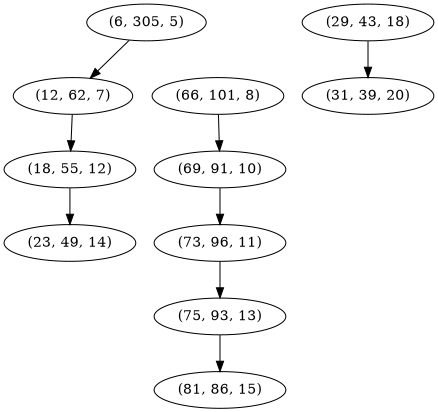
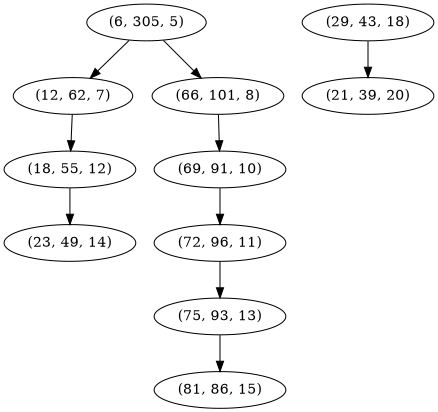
edge "(6, 305, 5)" -> "(66, 101, 8)": added
node "(31, 39, 20)": label "(31, 39, 20)" -> "(21, 39, 20)"
node "(73, 96, 11)": label "(73, 96, 11)" -> "(72, 96, 11)"
